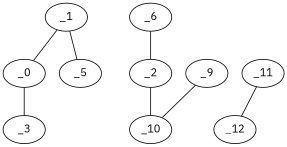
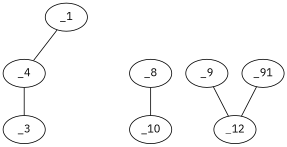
node "_6": removed
node "_0": label "_0" -> "_4"
node "_5": removed
node "_2": label "_2" -> "_8"
node "_11": label "_11" -> "_91"
edge "_9" -- "_10": now "_9" -- "_12"
